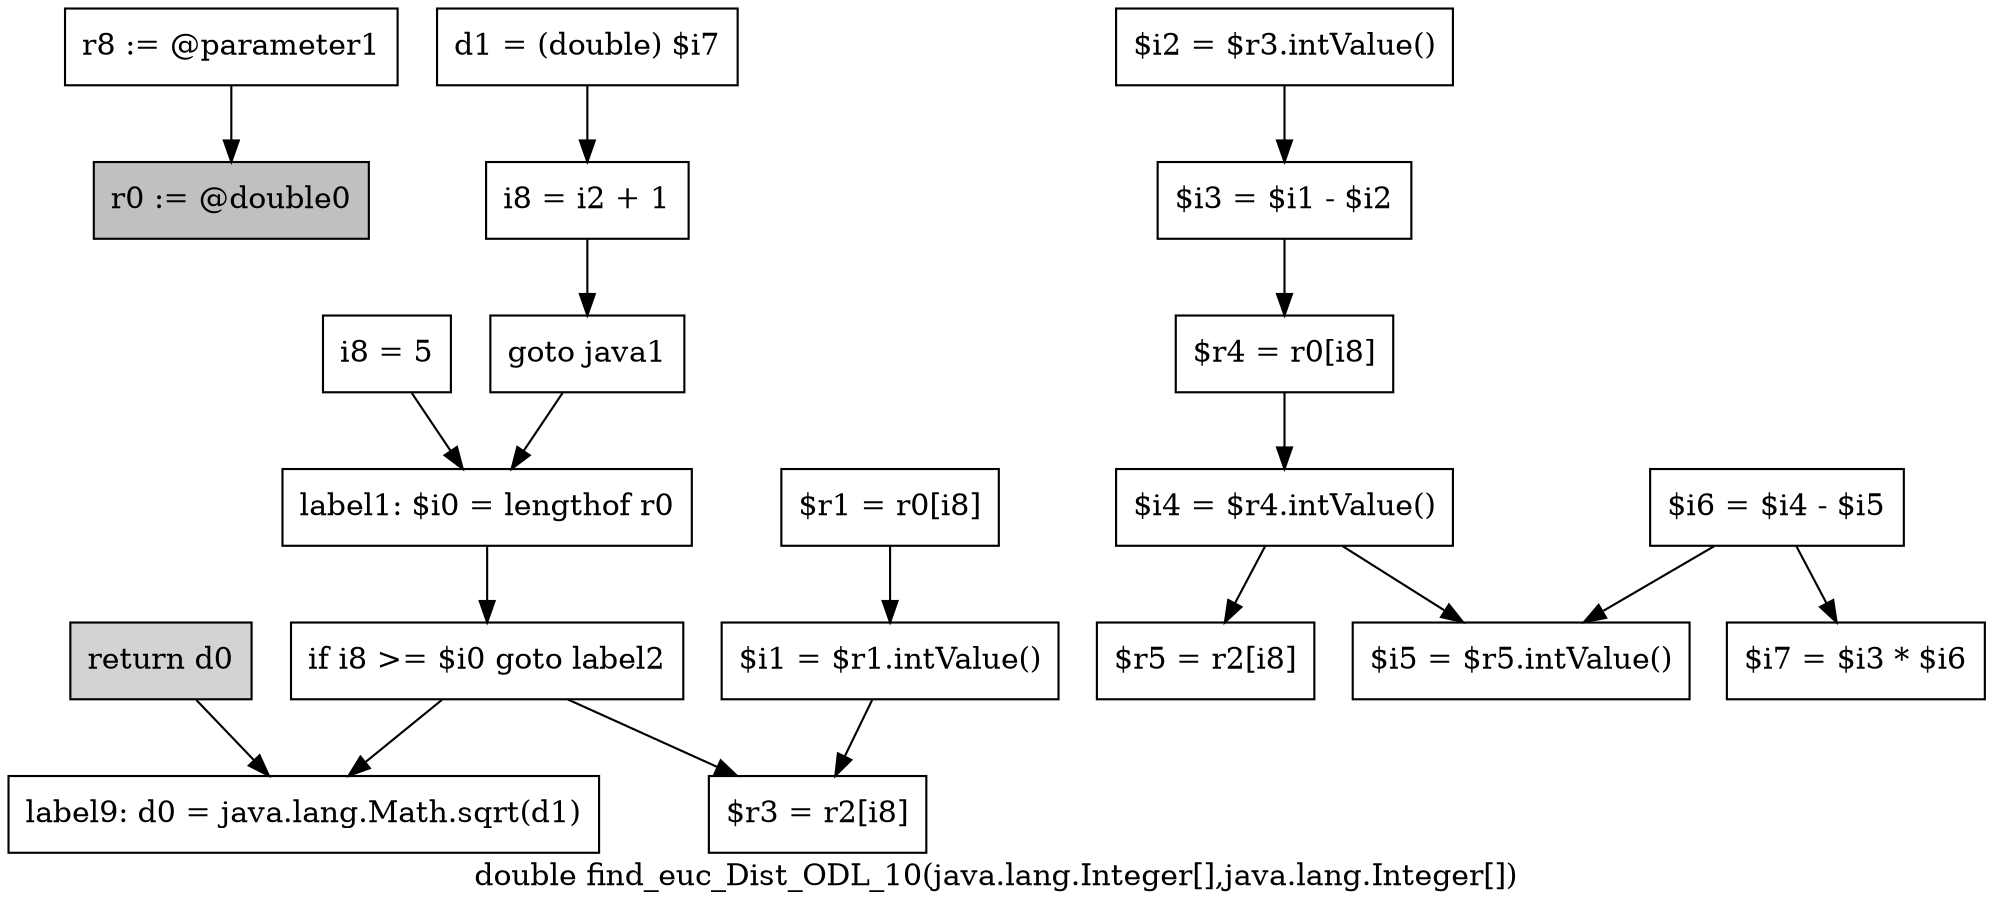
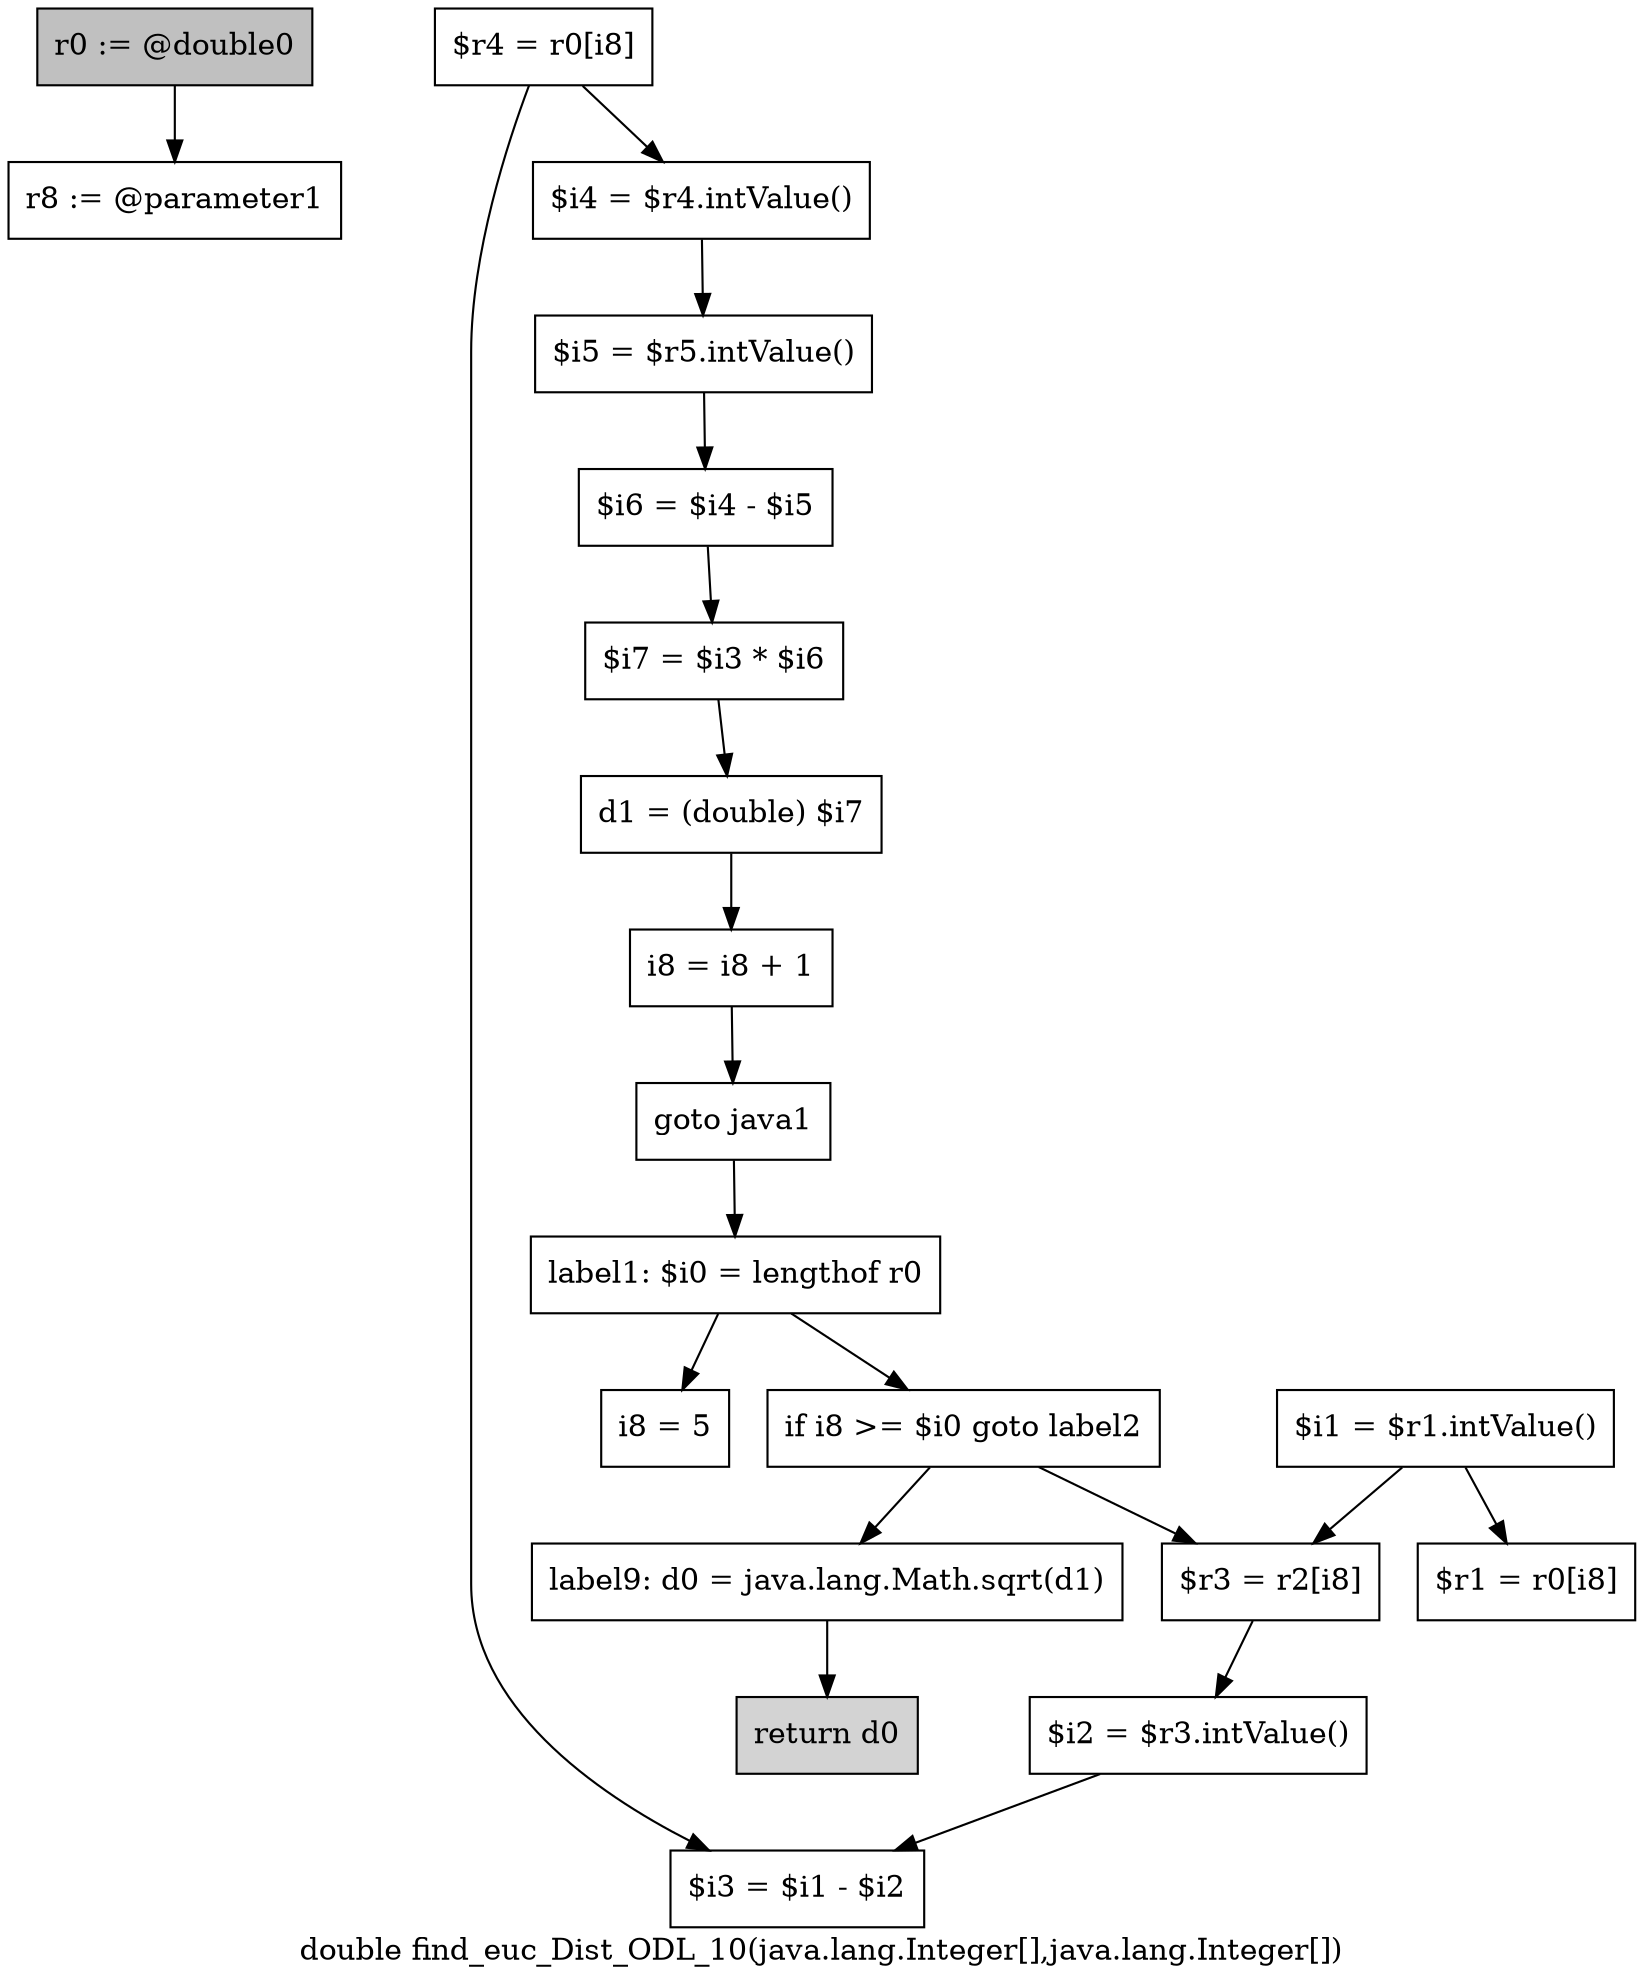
edge "r8 := @parameter1" -> "r0 := @double0": reversed
node "i8 = i2 + 1": label "i8 = i2 + 1" -> "i8 = i8 + 1"
edge "$i3 = $i1 - $i2" -> "$r4 = r0[i8]": reversed
edge "i8 = 5" -> "label1: $i0 = lengthof r0": reversed
edge "$r1 = r0[i8]" -> "$i1 = $r1.intValue()": reversed
edge "$i6 = $i4 - $i5" -> "$i5 = $r5.intValue()": reversed
node "$r5 = r2[i8]": removed
edge "$i7 = $i3 * $i6" -> "d1 = (double) $i7": added
edge "return d0" -> "label9: d0 = java.lang.Math.sqrt(d1)": reversed
edge "$r3 = r2[i8]" -> "$i2 = $r3.intValue()": added
